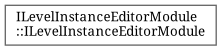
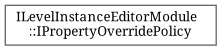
node "ILevelInstanceEditorModule ::ILevelInstanceEditorModule": label "ILevelInstanceEditorModule ::ILevelInstanceEditorModule" -> "ILevelInstanceEditorModule ::IPropertyOverridePolicy"
